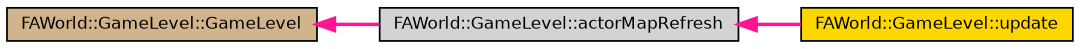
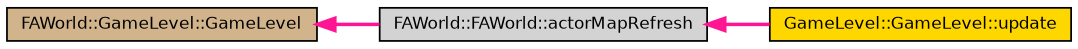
node "FAWorld::GameLevel::actorMapRefresh": label "FAWorld::GameLevel::actorMapRefresh" -> "FAWorld::FAWorld::actorMapRefresh"
node "FAWorld::GameLevel::update": label "FAWorld::GameLevel::update" -> "GameLevel::GameLevel::update"
